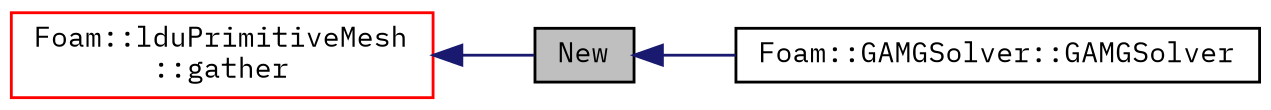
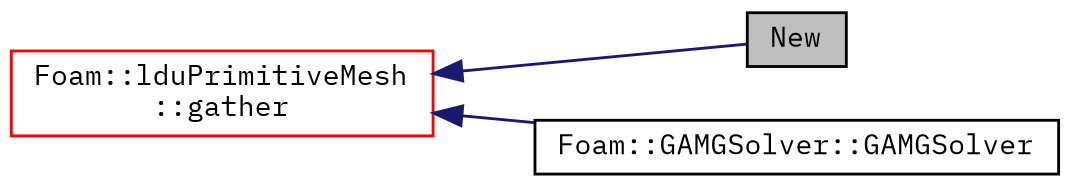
edge "Foam::GAMGSolver::GAMGSolver" -> "New": now "Foam::GAMGSolver::GAMGSolver" -> "Foam::lduPrimitiveMesh ::gather"
